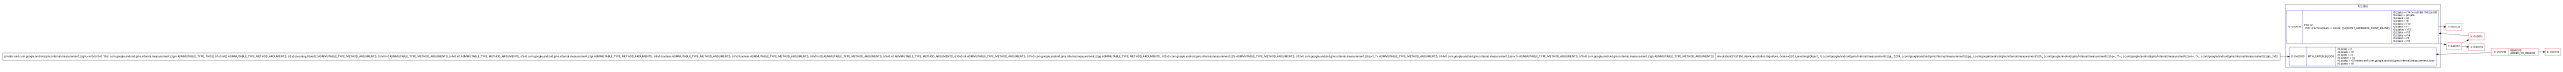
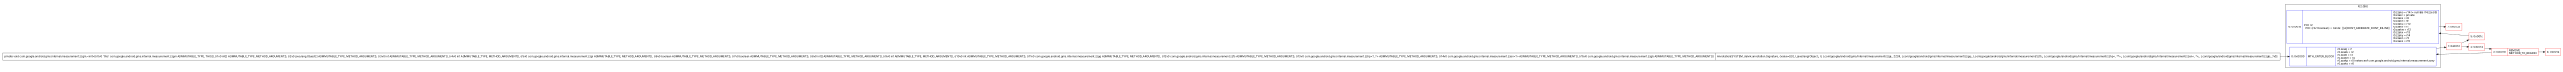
edge "6: 0x001d" -> "1: 0x0012": now "0: 0x0000" -> "1: 0x0012"
edge "2: 0x0014" -> "3: 0x0018": added
node "3: 0x0018": text "ADDED_TO_REGION" -> "METHOD_TO_REGION"
